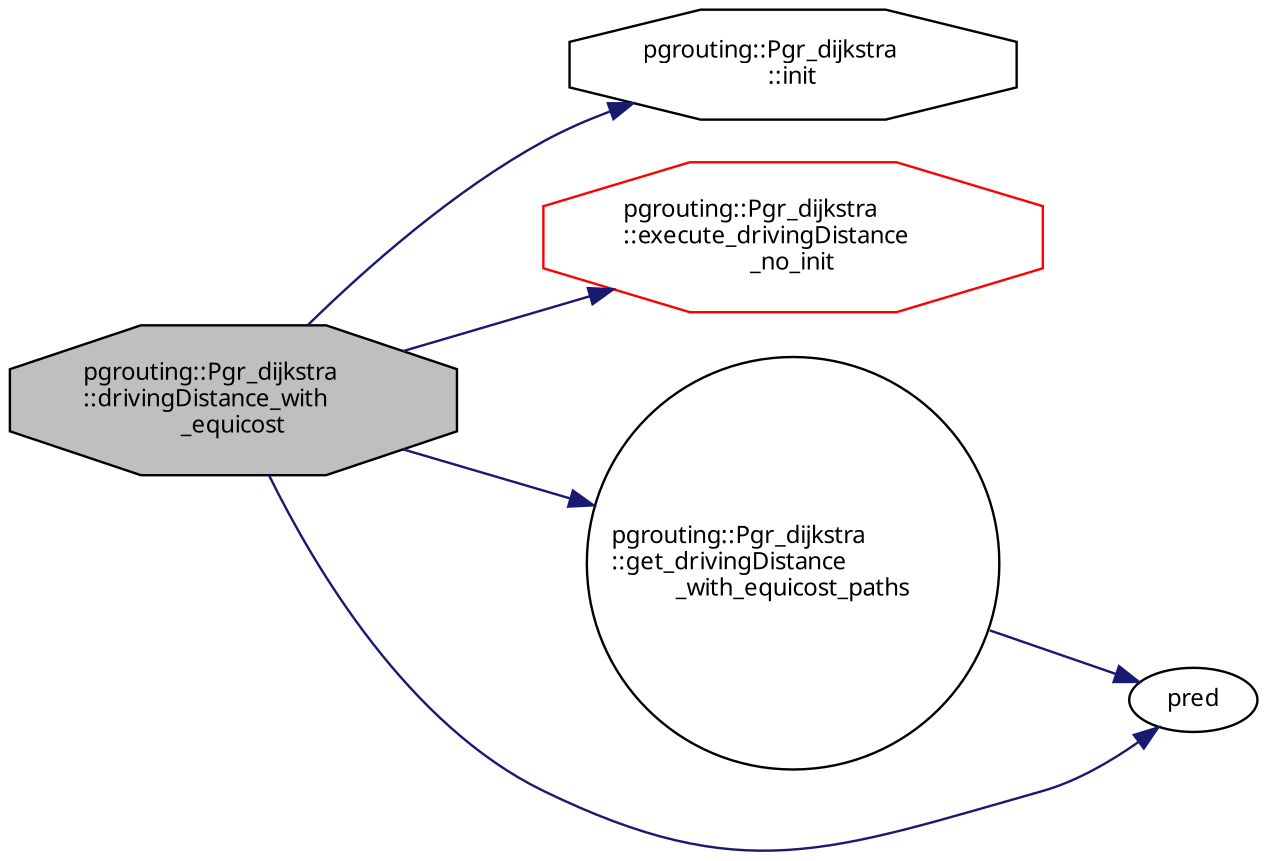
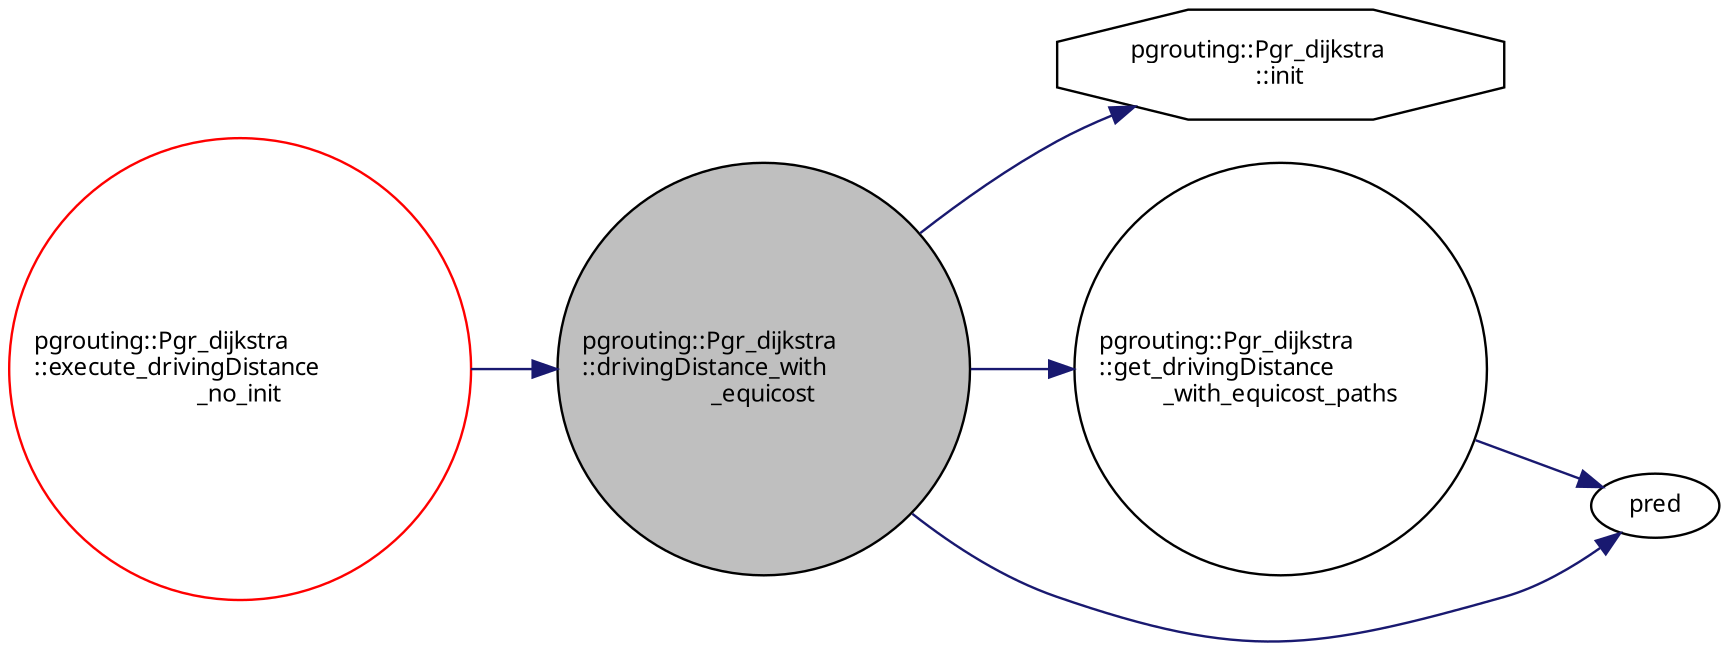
node "pgrouting::Pgr_dijkstra ::execute_drivingDistance _no_init": shape octagon -> circle
edge "pgrouting::Pgr_dijkstra ::drivingDistance_with _equicost" -> "pgrouting::Pgr_dijkstra ::execute_drivingDistance _no_init": reversed
node "pgrouting::Pgr_dijkstra ::drivingDistance_with _equicost": shape octagon -> circle
